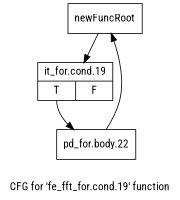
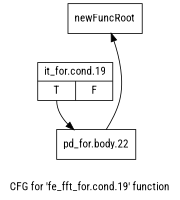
edge "newFuncRoot" -> "it_for.cond.19": removed
